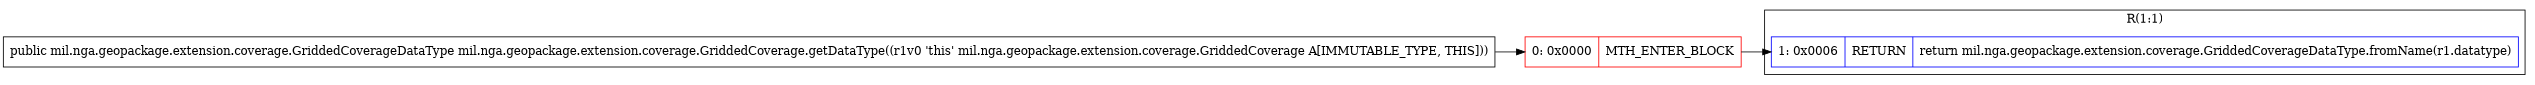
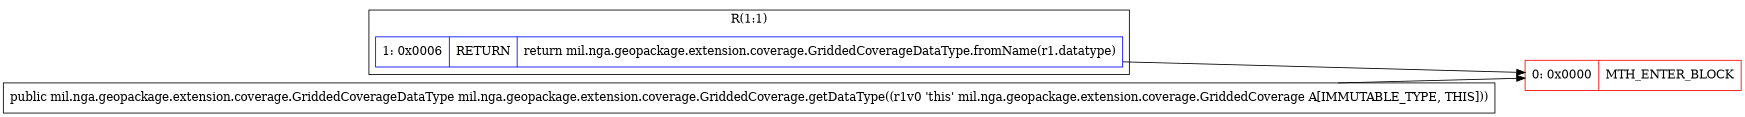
edge "0: 0x0000" -> "1: 0x0006": reversed
